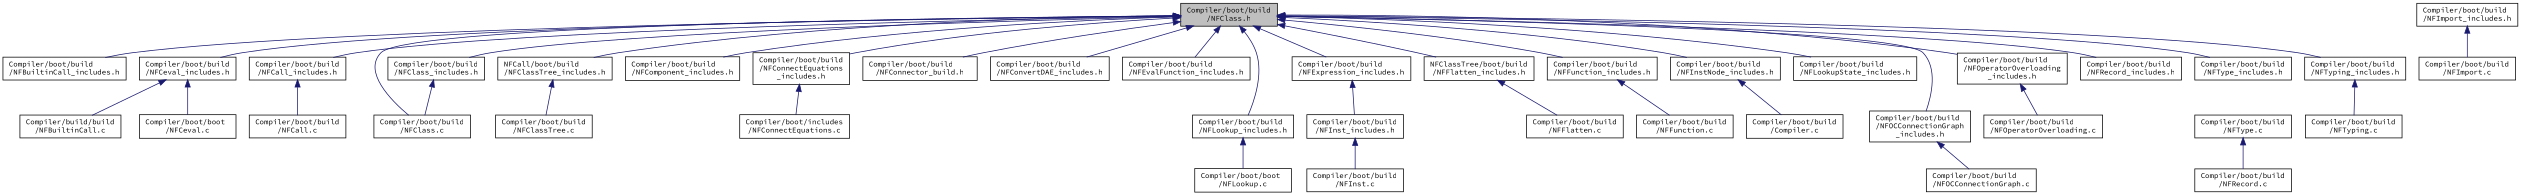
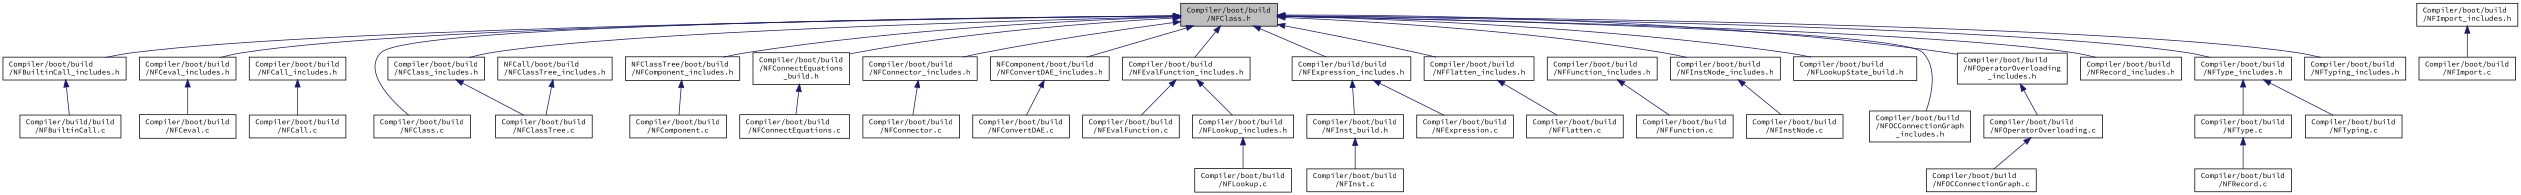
edge "Compiler/boot/build /NFCall_includes.h" -> "Compiler/boot/build /NFClass.h": removed
edge "Compiler/boot/build /NFFunction_includes.h" -> "Compiler/boot/build /NFClass.h": removed
edge "NFCall/boot/build /NFClassTree_includes.h" -> "Compiler/boot/build /NFClass.h": removed
node "Compiler/boot/build /NFComponent_includes.h": label "Compiler/boot/build /NFComponent_includes.h" -> "NFClassTree/boot/build /NFComponent_includes.h"
node "Compiler/boot/build /NFConnectEquations _includes.h": label "Compiler/boot/build /NFConnectEquations _includes.h" -> "Compiler/boot/build /NFConnectEquations _build.h"
node "Compiler/boot/build /NFConnector_build.h": label "Compiler/boot/build /NFConnector_build.h" -> "Compiler/boot/build /NFConnector_includes.h"
node "Compiler/boot/build /NFConvertDAE_includes.h": label "Compiler/boot/build /NFConvertDAE_includes.h" -> "NFComponent/boot/build /NFConvertDAE_includes.h"
node "Compiler/boot/build /NFExpression_includes.h": label "Compiler/boot/build /NFExpression_includes.h" -> "Compiler/build/build /NFExpression_includes.h"
node "NFClassTree/boot/build /NFFlatten_includes.h": label "NFClassTree/boot/build /NFFlatten_includes.h" -> "Compiler/boot/build /NFFlatten_includes.h"
node "Compiler/boot/build /NFLookupState_includes.h": label "Compiler/boot/build /NFLookupState_includes.h" -> "Compiler/boot/build /NFLookupState_build.h"
edge "Compiler/boot/build /NFLookup_includes.h" -> "Compiler/boot/build /NFClass.h": now "Compiler/boot/build /NFLookup_includes.h" -> "Compiler/boot/build /NFEvalFunction_includes.h"
edge "Compiler/build/build /NFBuiltinCall.c" -> "Compiler/boot/build /NFCeval_includes.h": now "Compiler/build/build /NFBuiltinCall.c" -> "Compiler/boot/build /NFBuiltinCall_includes.h"
edge "Compiler/boot/build /NFClass.c" -> "Compiler/boot/build /NFClass_includes.h": now "Compiler/boot/build /NFClassTree.c" -> "Compiler/boot/build /NFClass_includes.h"
edge "Compiler/boot/build /NFType.c" -> "Compiler/boot/build /NFType_includes.h": added
edge "Compiler/boot/build /NFTyping.c" -> "Compiler/boot/build /NFTyping_includes.h": now "Compiler/boot/build /NFTyping.c" -> "Compiler/boot/build /NFType_includes.h"
node "Compiler/boot/boot /NFCeval.c": label "Compiler/boot/boot /NFCeval.c" -> "Compiler/boot/build /NFCeval.c"
node "Compiler/boot/build /NFComponent.c": added
node "Compiler/boot/includes /NFConnectEquations.c": label "Compiler/boot/includes /NFConnectEquations.c" -> "Compiler/boot/build /NFConnectEquations.c"
node "Compiler/boot/build /NFConnector.c": added
node "Compiler/boot/build /NFConvertDAE.c": added
node "Compiler/boot/build /NFEvalFunction.c": added
node "Compiler/boot/build /NFInst_includes.h": label "Compiler/boot/build /NFInst_includes.h" -> "Compiler/boot/build /NFInst_build.h"
node "Compiler/boot/build /NFExpression.c": added
node "Compiler/boot/build /Compiler.c": label "Compiler/boot/build /Compiler.c" -> "Compiler/boot/build /NFInstNode.c"
edge "Compiler/boot/build /NFOCConnectionGraph.c" -> "Compiler/boot/build /NFOCConnectionGraph _includes.h": now "Compiler/boot/build /NFOCConnectionGraph.c" -> "Compiler/boot/build /NFOperatorOverloading.c"
node "Compiler/boot/boot /NFLookup.c": label "Compiler/boot/boot /NFLookup.c" -> "Compiler/boot/build /NFLookup.c"
